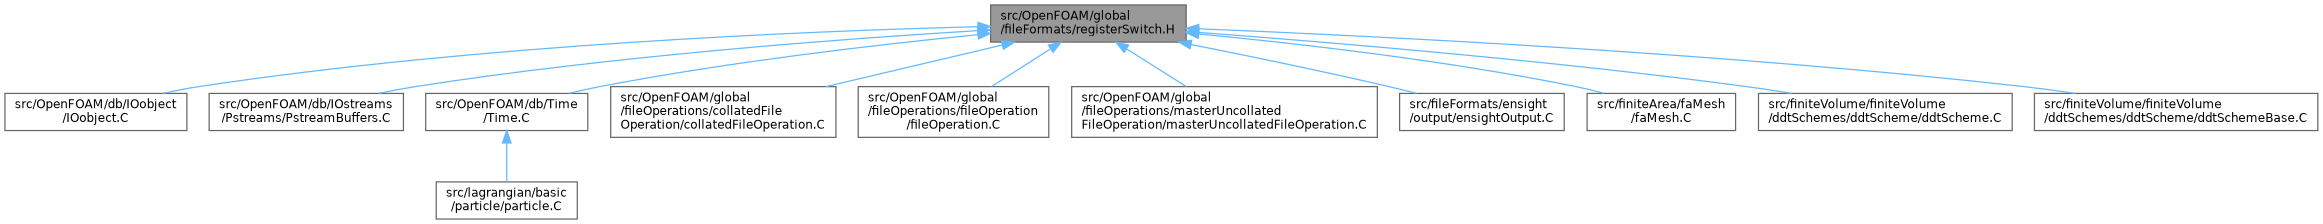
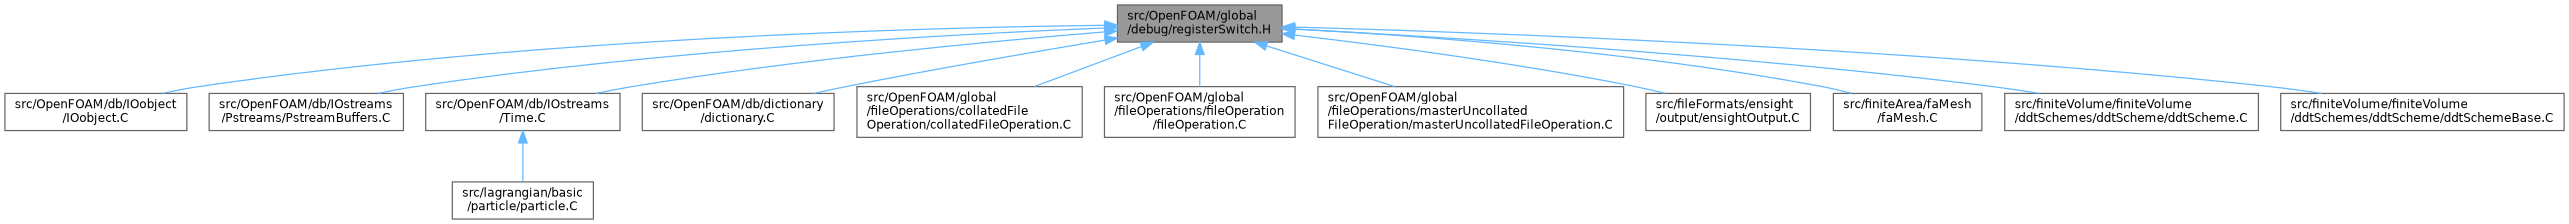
node "src/OpenFOAM/global /fileFormats/registerSwitch.H": label "src/OpenFOAM/global /fileFormats/registerSwitch.H" -> "src/OpenFOAM/global /debug/registerSwitch.H"
node "src/OpenFOAM/db/Time /Time.C": label "src/OpenFOAM/db/Time /Time.C" -> "src/OpenFOAM/db/IOstreams /Time.C"
node "src/OpenFOAM/db/dictionary /dictionary.C": added
